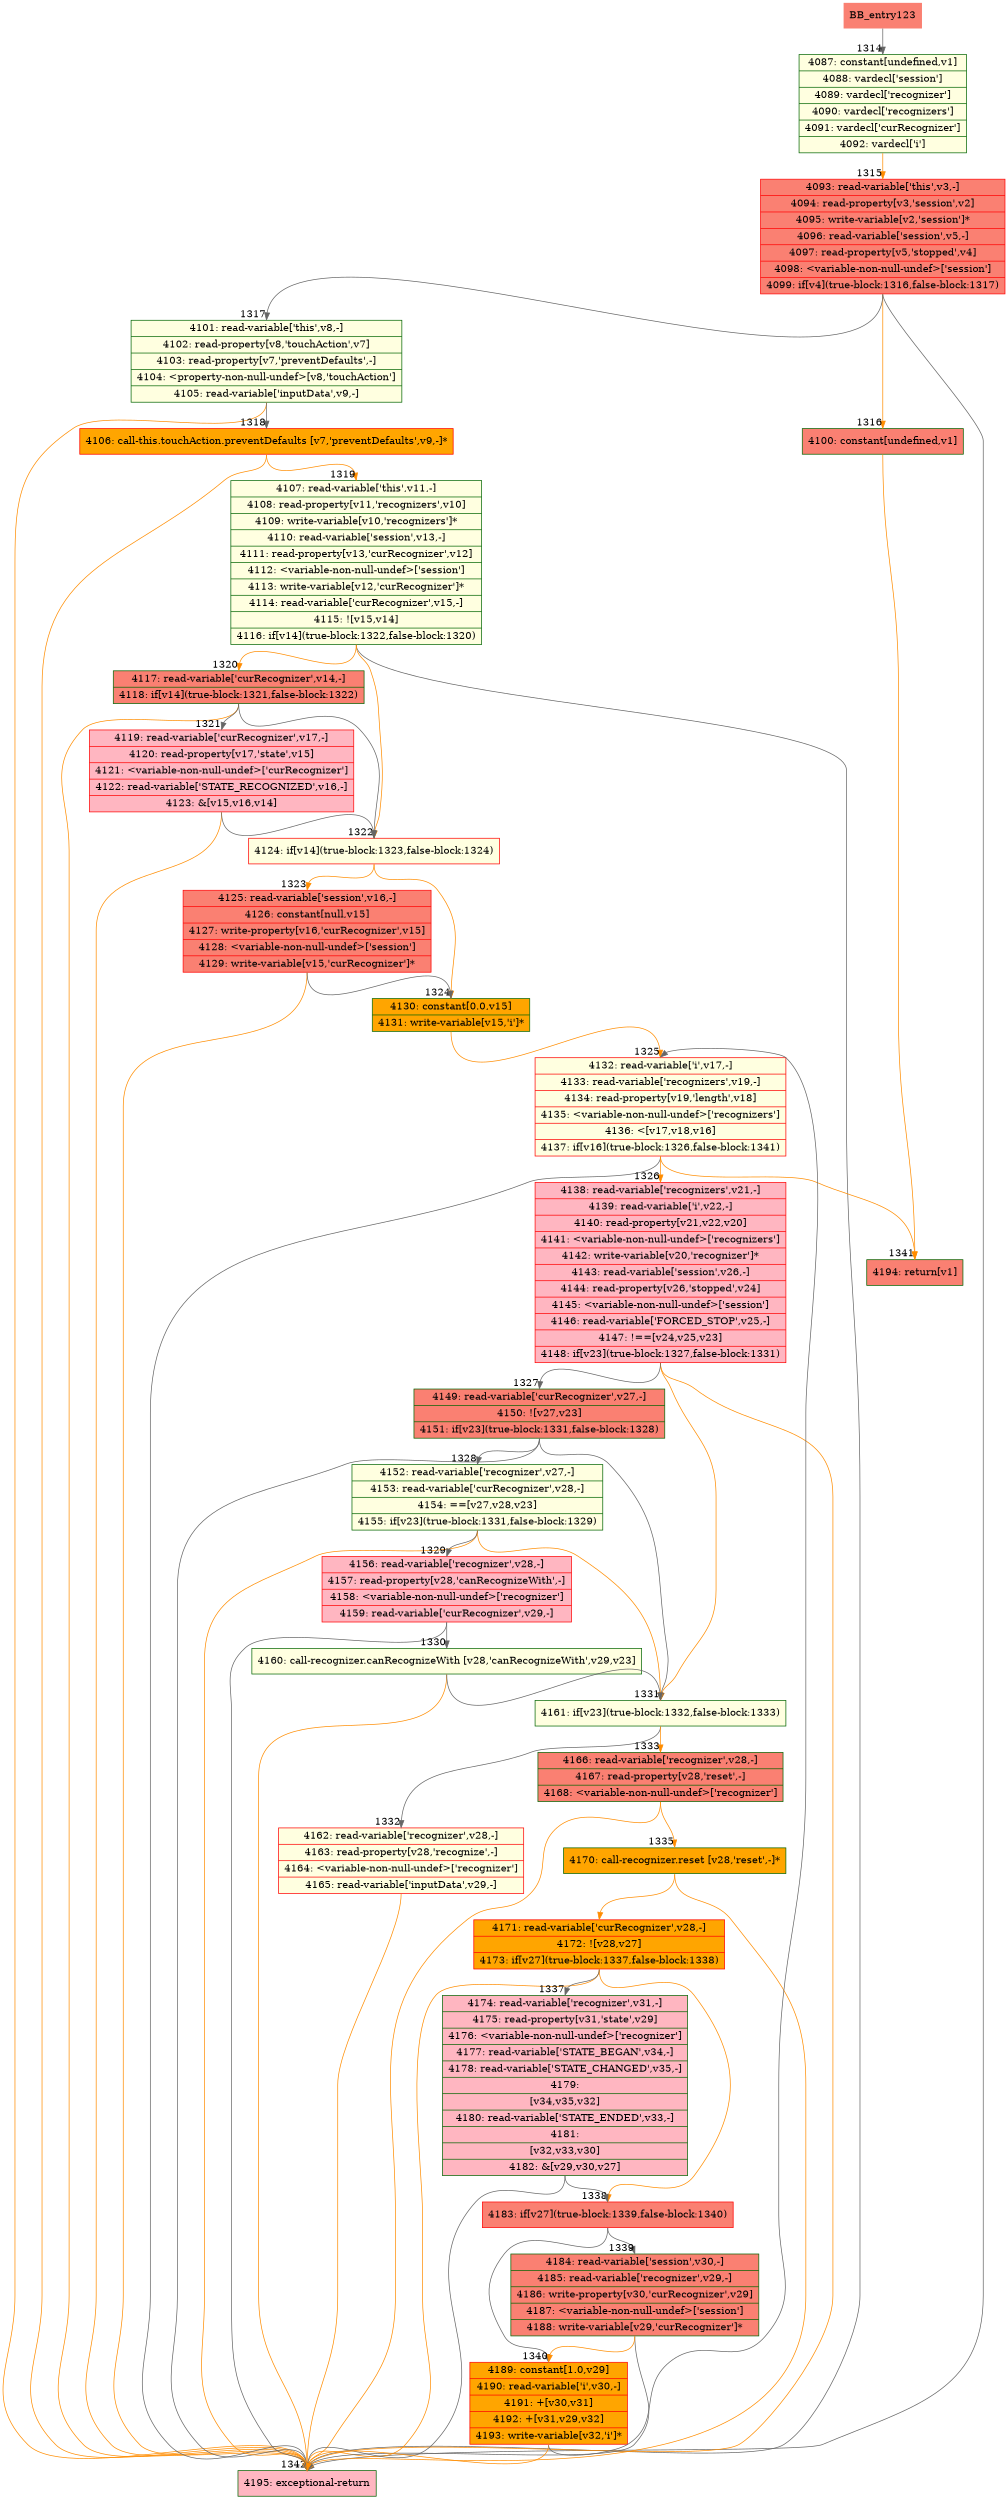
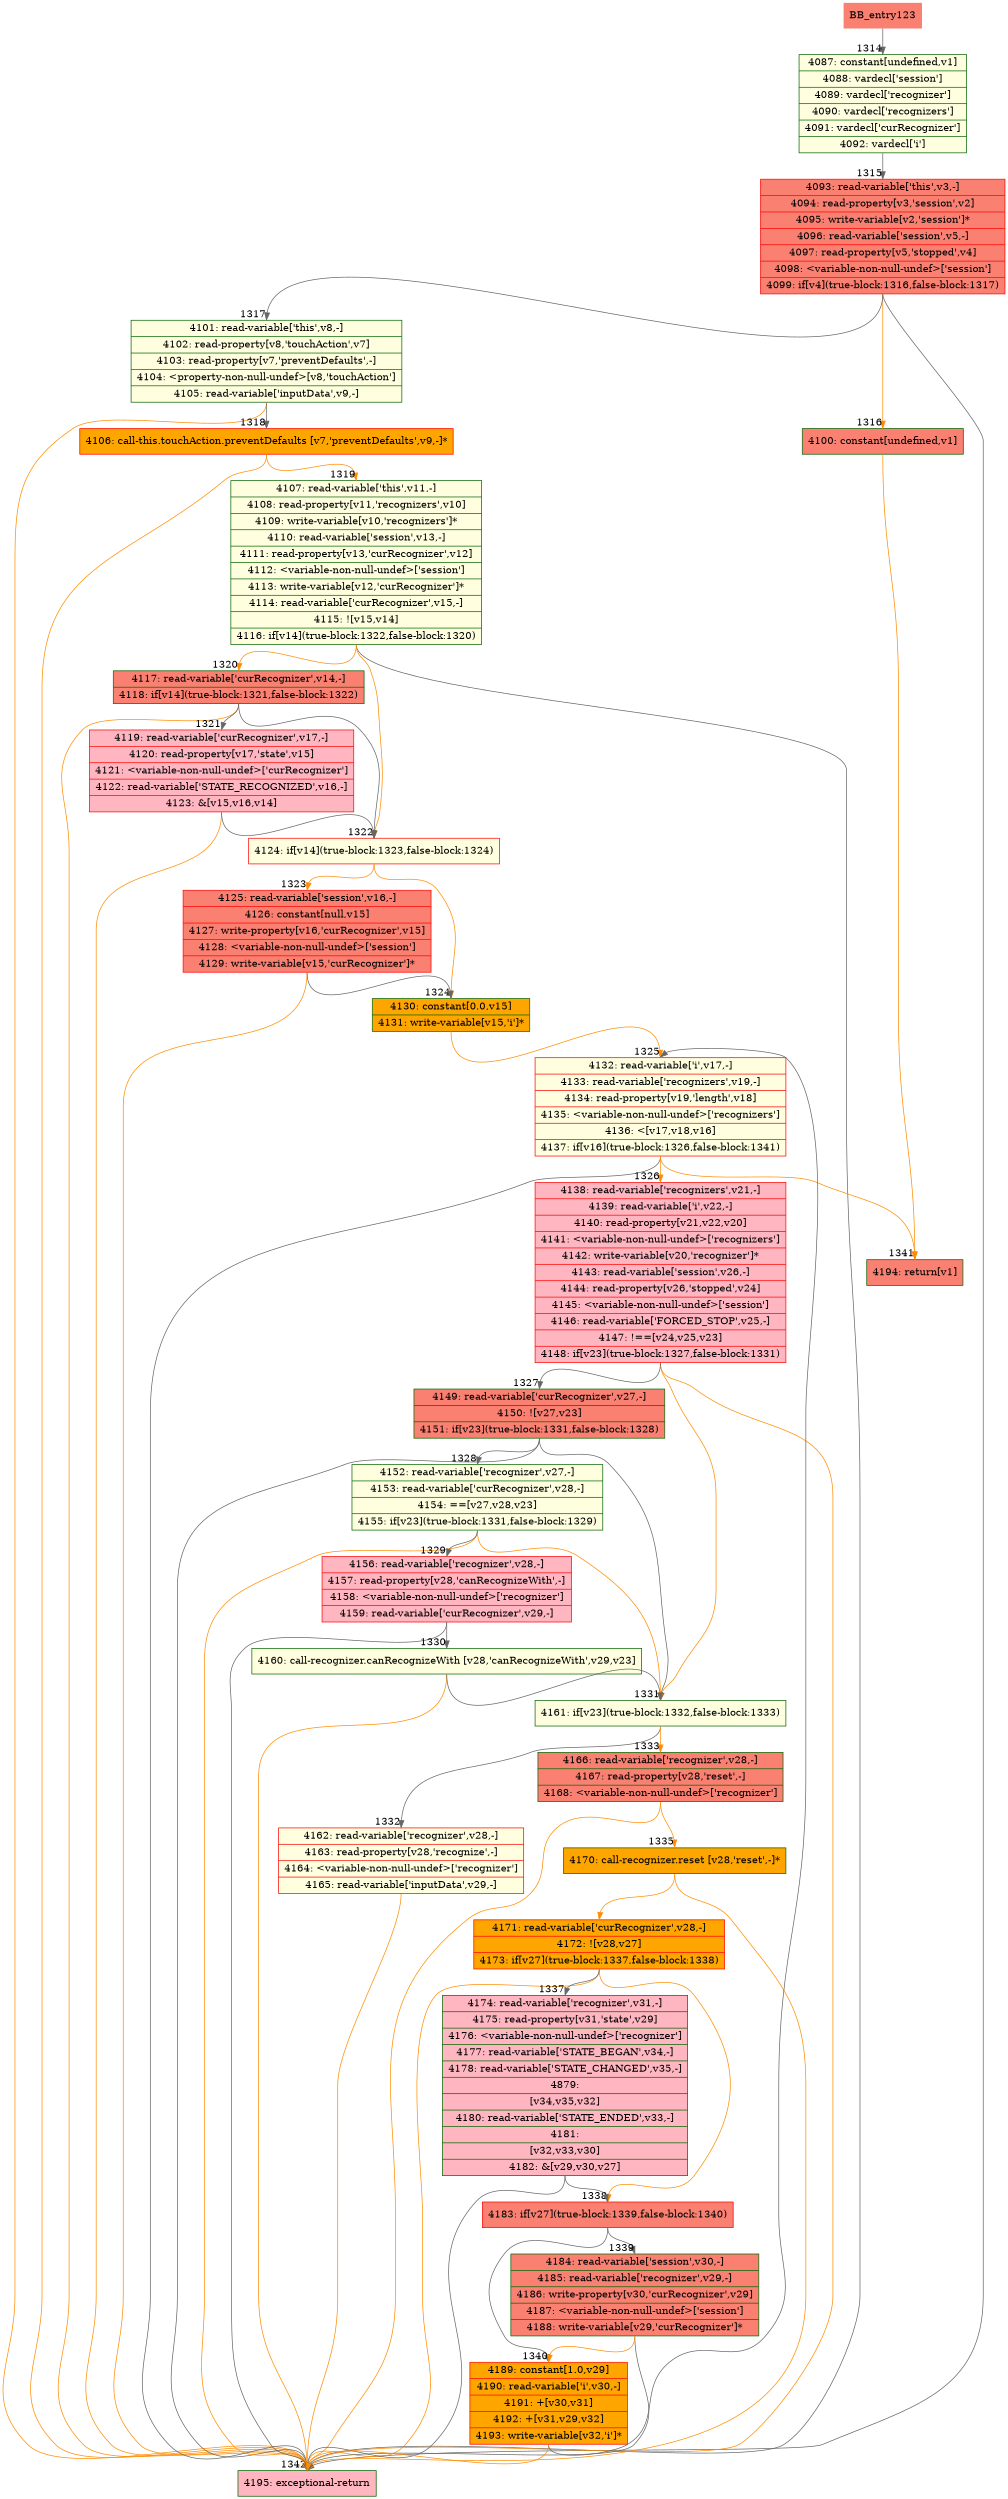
edge "4087: constant[undefined,v1]" -> "4093: read-variable['this',v3,-]": color darkorange -> gray40
node "4174: read-variable['recognizer',v31,-]": text "4179:" -> "4879:"
